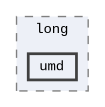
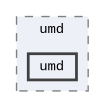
cluster "long": label "long" -> "umd"
